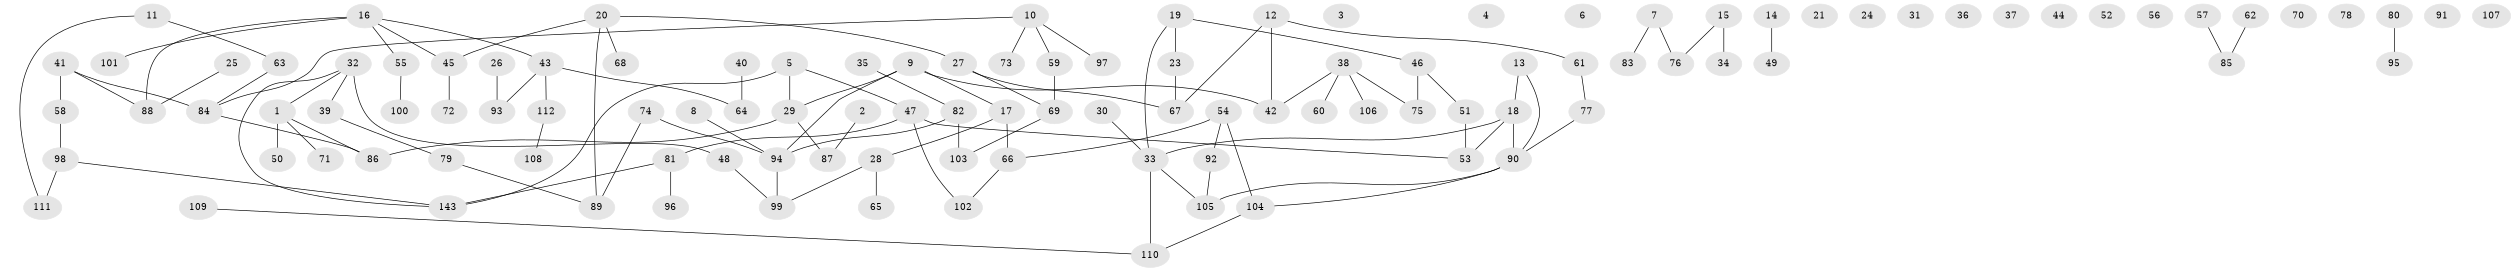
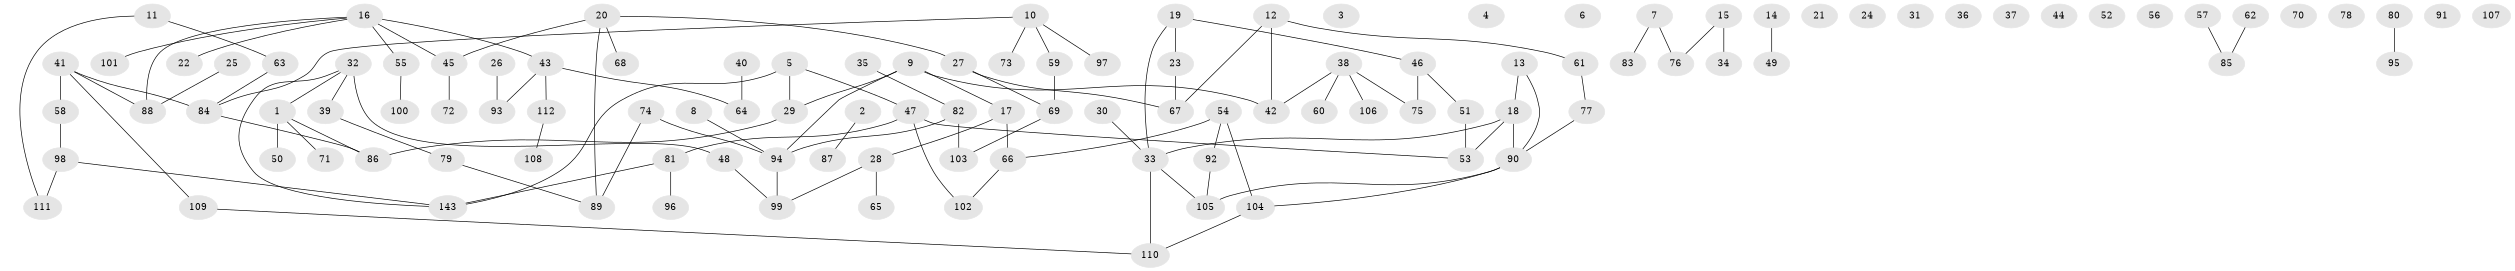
node "22": added
edge "41" -- "109": added
edge "29" -- "87": removed
